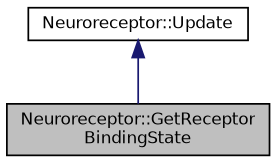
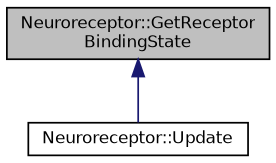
edge "Neuroreceptor::GetReceptor BindingState" -> "Neuroreceptor::Update": reversed
